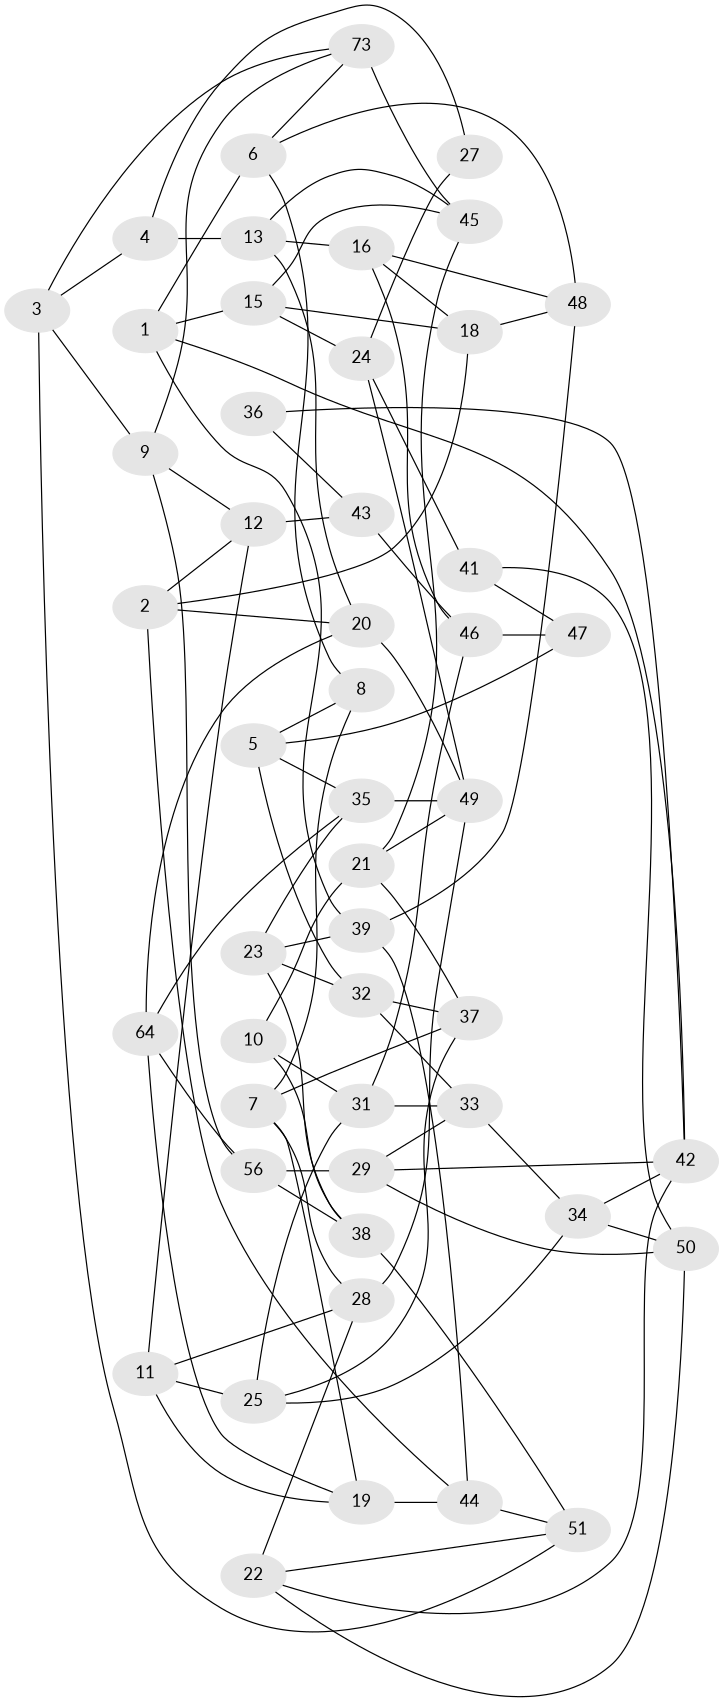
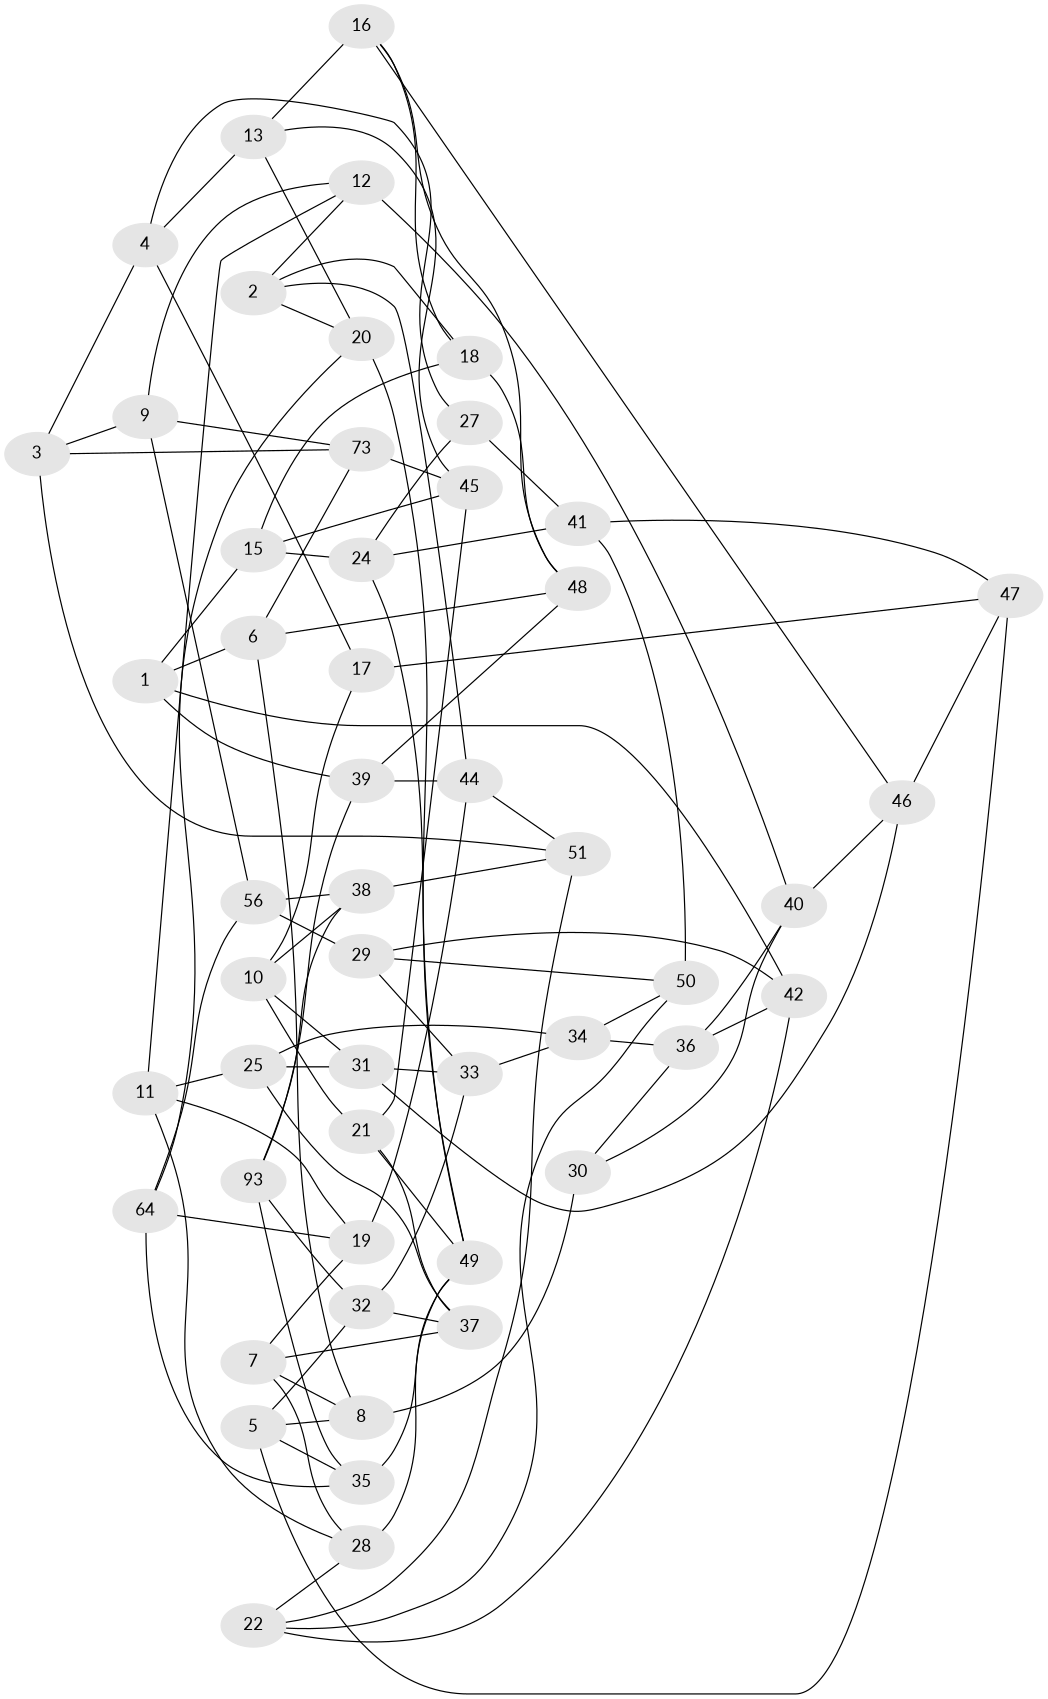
edge "27" -- "41": added
node "43": label "43" -> "40"
node "17": added
node "23": label "23" -> "93"
node "30": added
edge "42" -- "34": now "36" -- "34"
